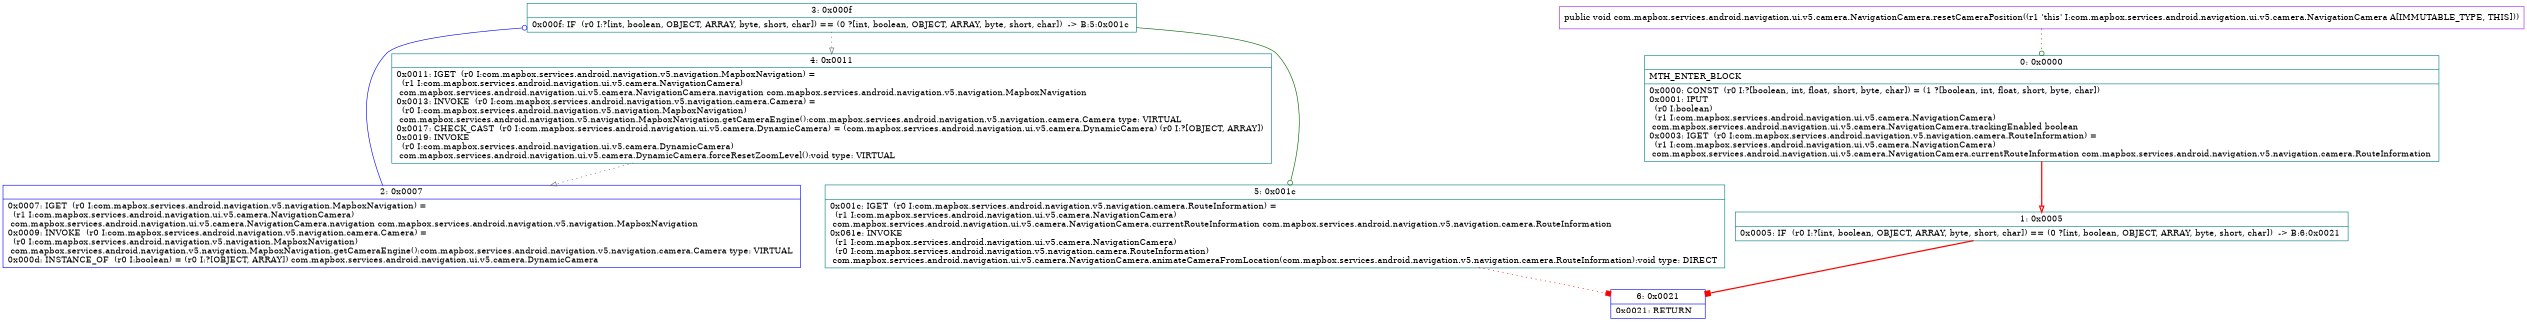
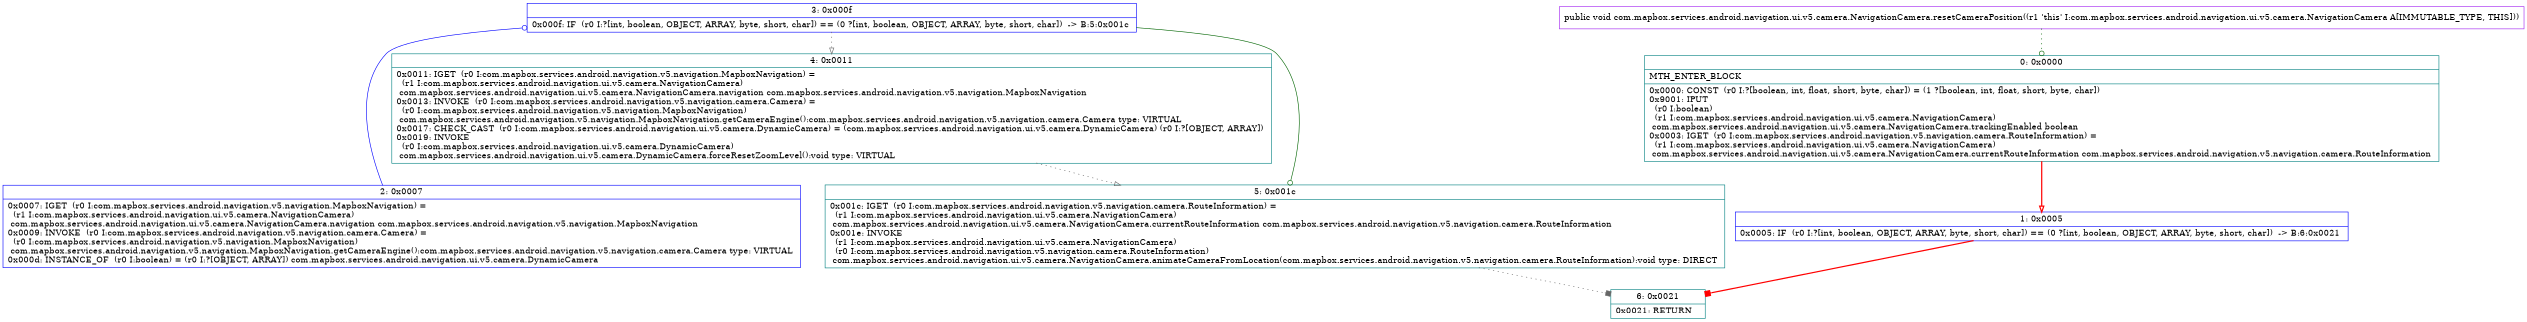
node "3: 0x000f": color teal -> blue
node "0: 0x0000": text "0x0001: IPUT" -> "0x9001: IPUT"
edge "4: 0x0011" -> "2: 0x0007": now "4: 0x0011" -> "5: 0x001c"
node "1: 0x0005": color teal -> blue
node "5: 0x001c": text "0x061e: INVOKE" -> "0x001e: INVOKE"
edge "5: 0x001c" -> "6: 0x0021": color red -> gray40
node "6: 0x0021": color blue -> teal
